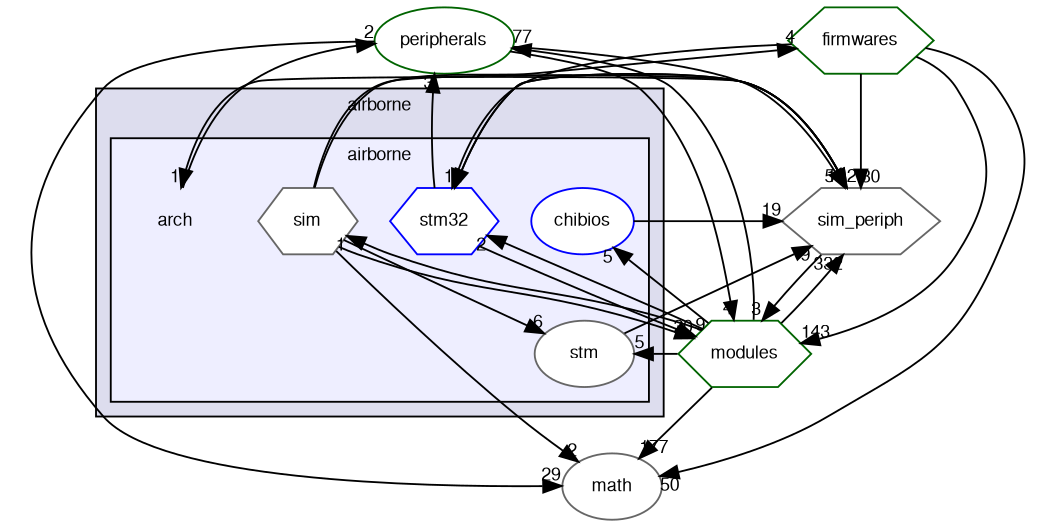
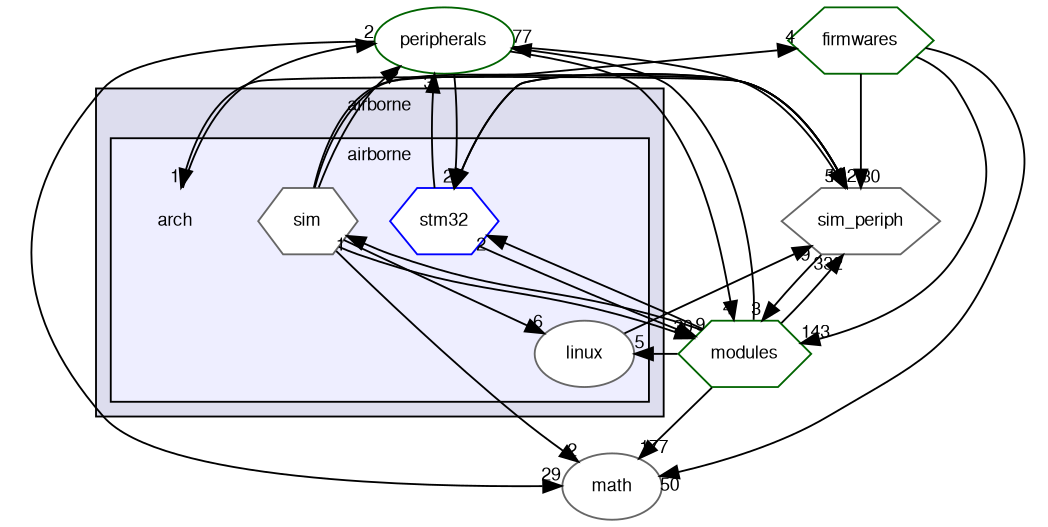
edge "firmwares" -> "stm32": now "peripherals" -> "stm32"
edge "sim" -> "peripherals": added
node "chibios": removed
node "stm": label "stm" -> "linux"
